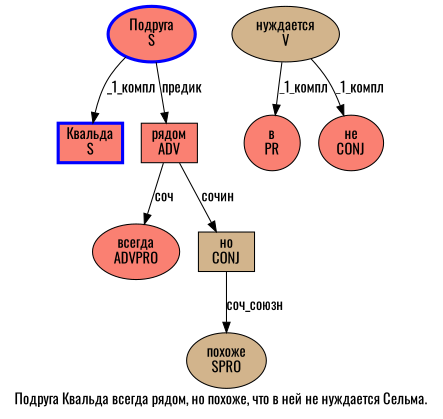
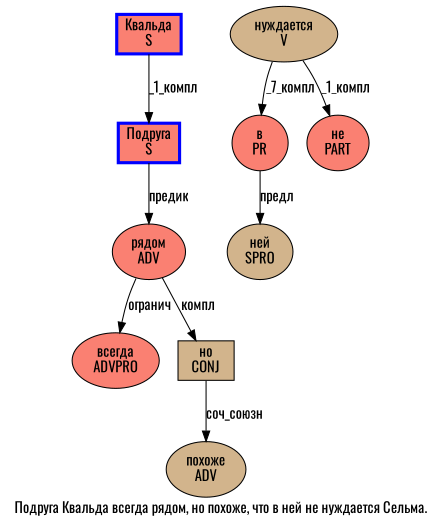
node "Подруга S": shape ellipse -> box
edge "Подруга S" -> "Квальда S": reversed
edge "нуждается V" -> "в PR": label "_1_компл" -> "_7_компл"
node "рядом ADV": shape box -> ellipse
node "не CONJ": label "не CONJ" -> "не PART"
edge "рядом ADV" -> "всегда ADVPRO": label "соч" -> "огранич"
edge "рядом ADV" -> "но CONJ": label "сочин" -> "компл"
node "ней SPRO": added
node "похоже SPRO": label "похоже SPRO" -> "похоже ADV"
